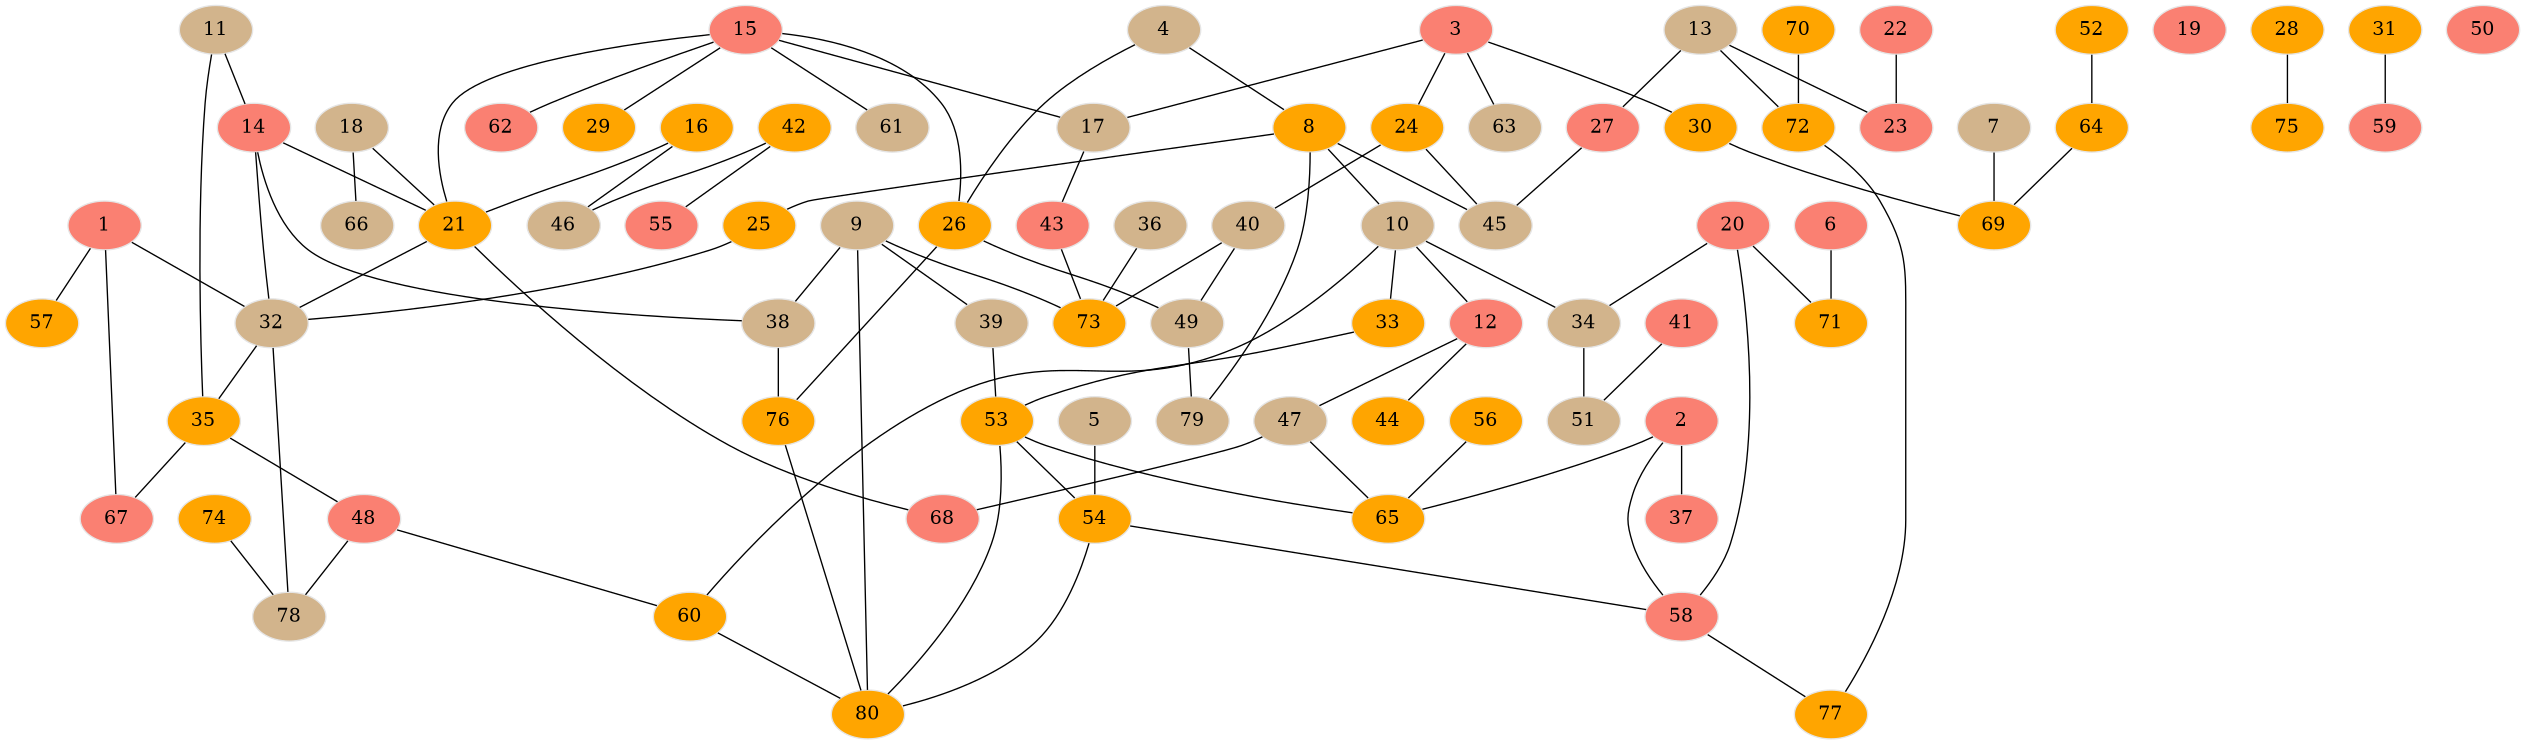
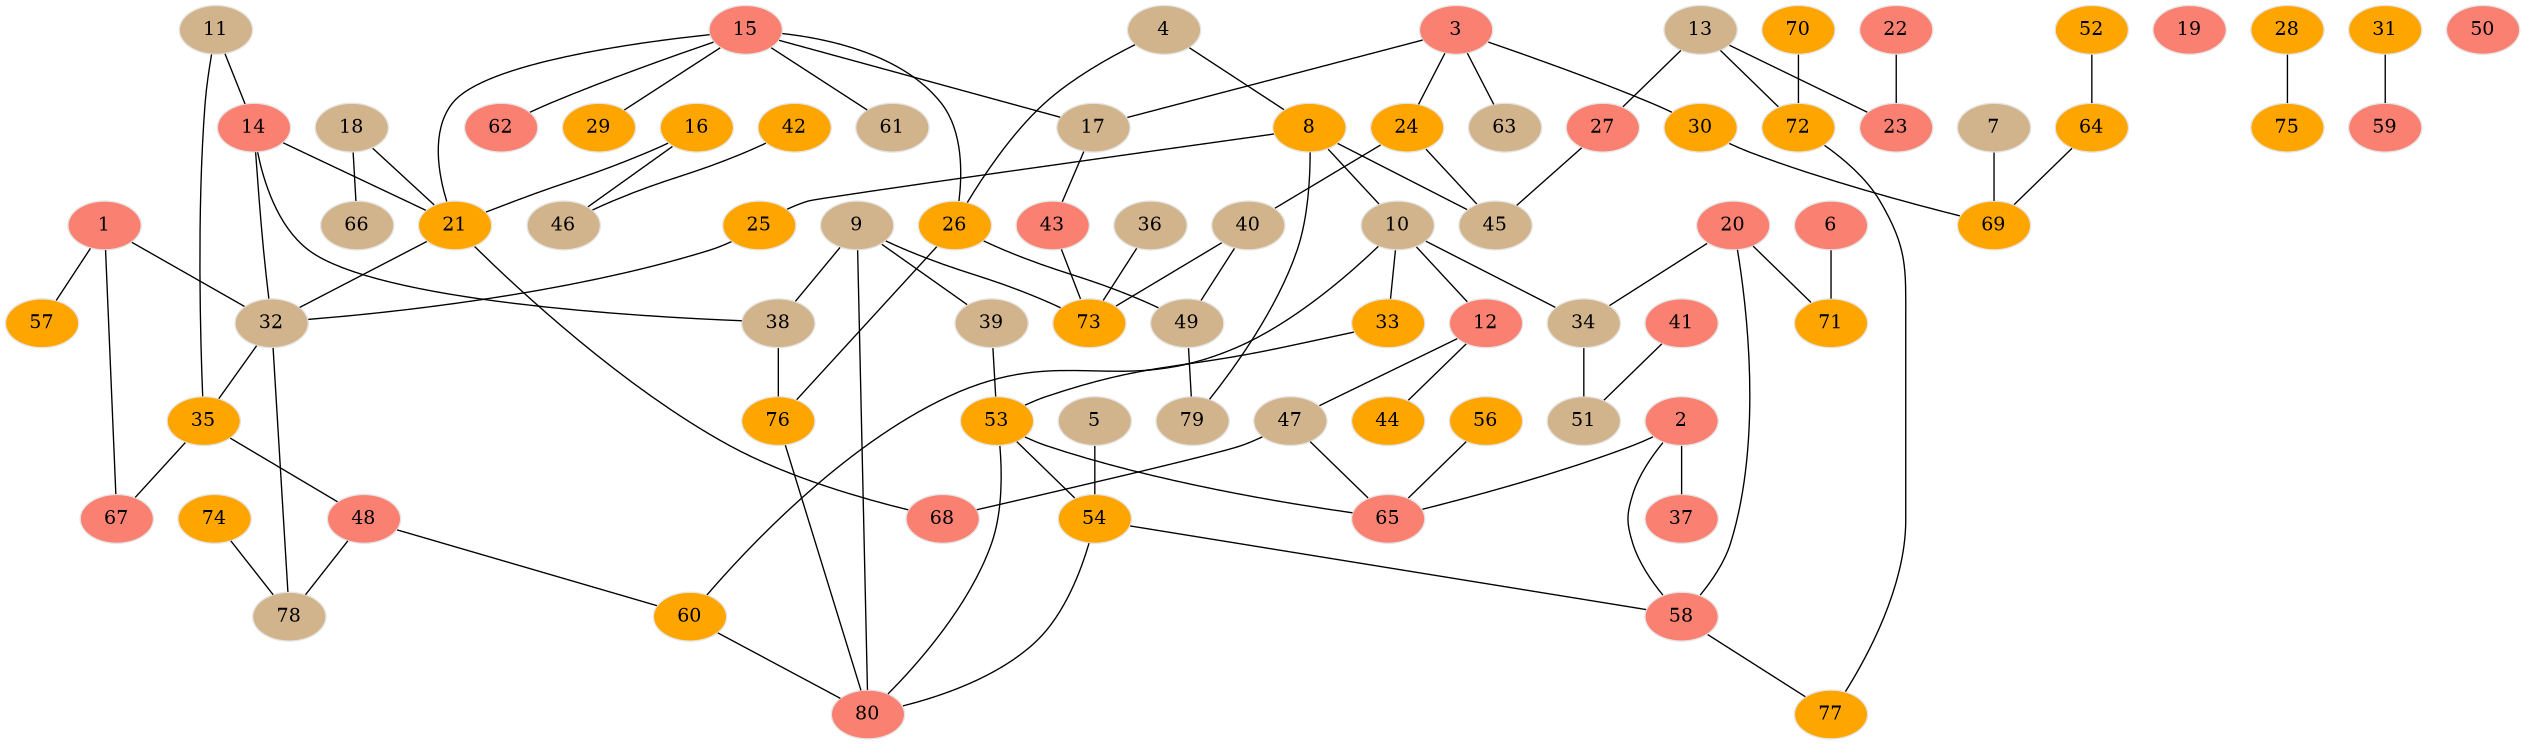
node "55": removed
node "65": fillcolor orange -> salmon
node "80": fillcolor orange -> salmon
